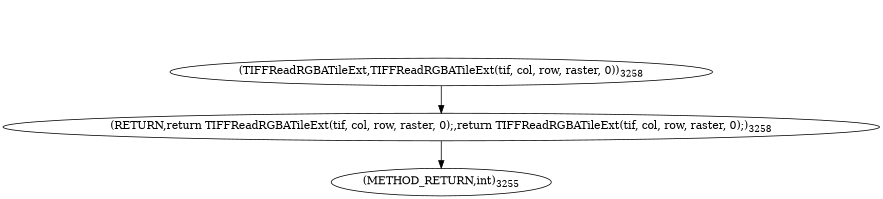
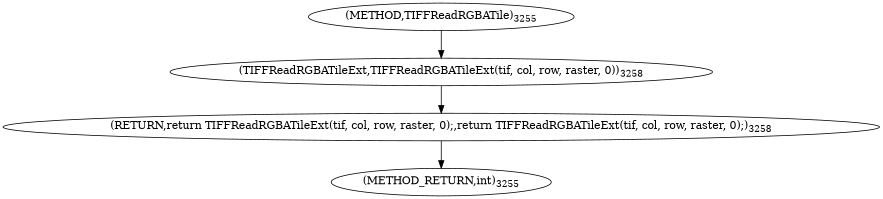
node "(METHOD,TIFFReadRGBATile)": added
